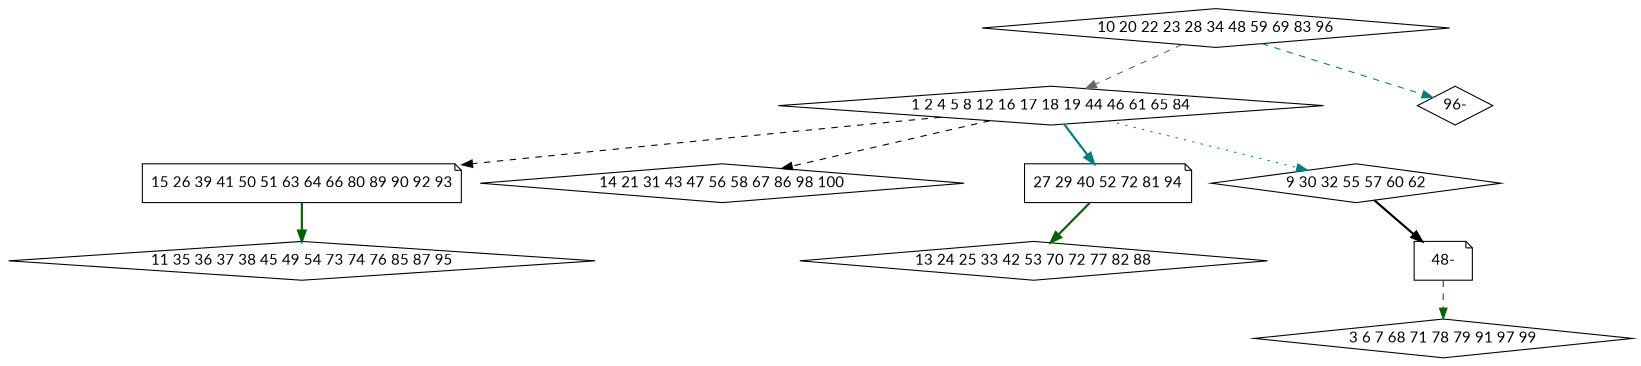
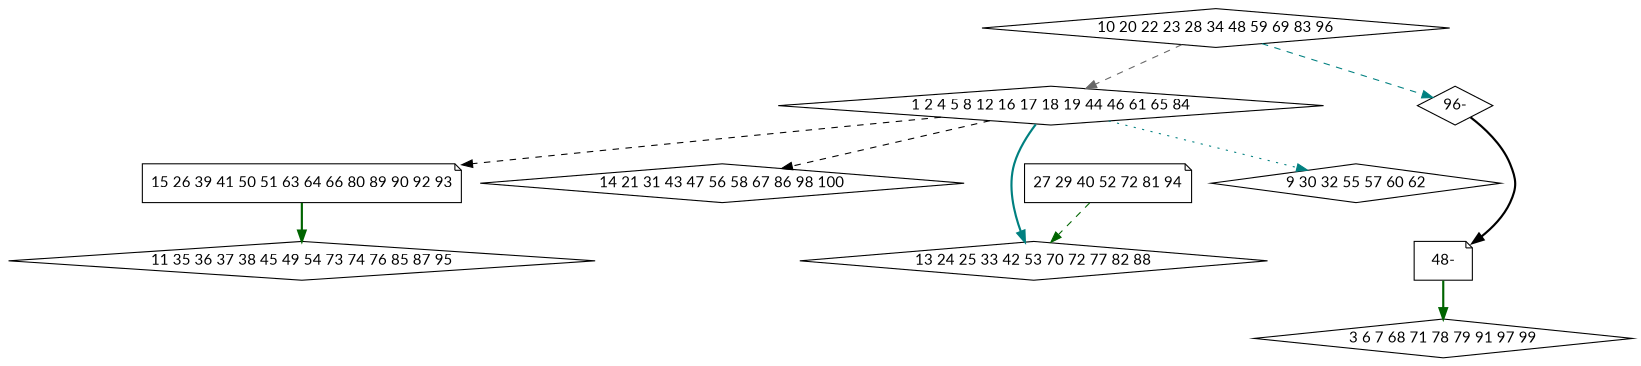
edge "1 2 4 5 8 12 16 17 18 19 44 46 61 65 84" -> "27 29 40 52 72 81 94": now "1 2 4 5 8 12 16 17 18 19 44 46 61 65 84" -> "13 24 25 33 42 53 70 72 77 82 88"
edge "9 30 32 55 57 60 62" -> "48-": now "96-" -> "48-"
edge "27 29 40 52 72 81 94" -> "13 24 25 33 42 53 70 72 77 82 88": style bold -> dashed
edge "48-" -> "3 6 7 68 71 78 79 91 97 99": style dashed -> bold
